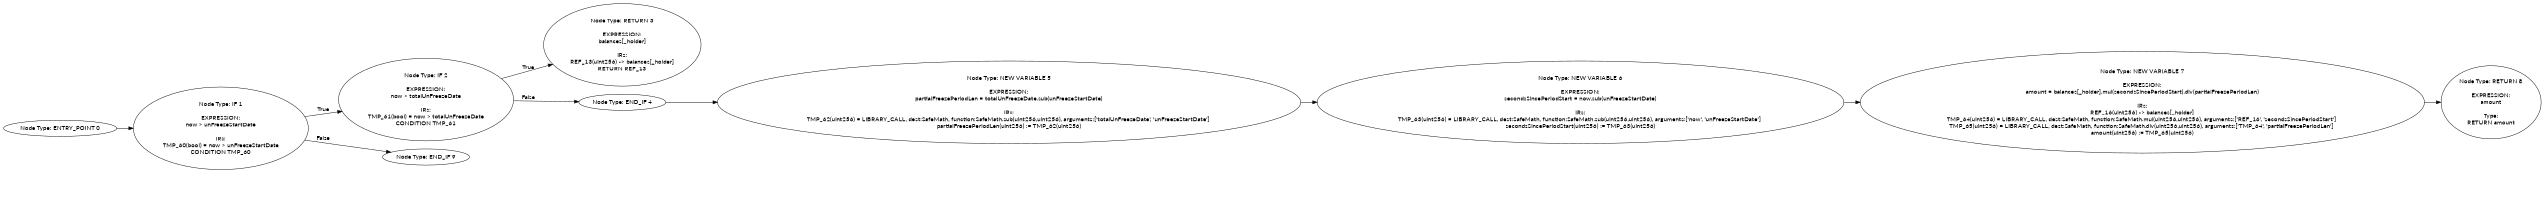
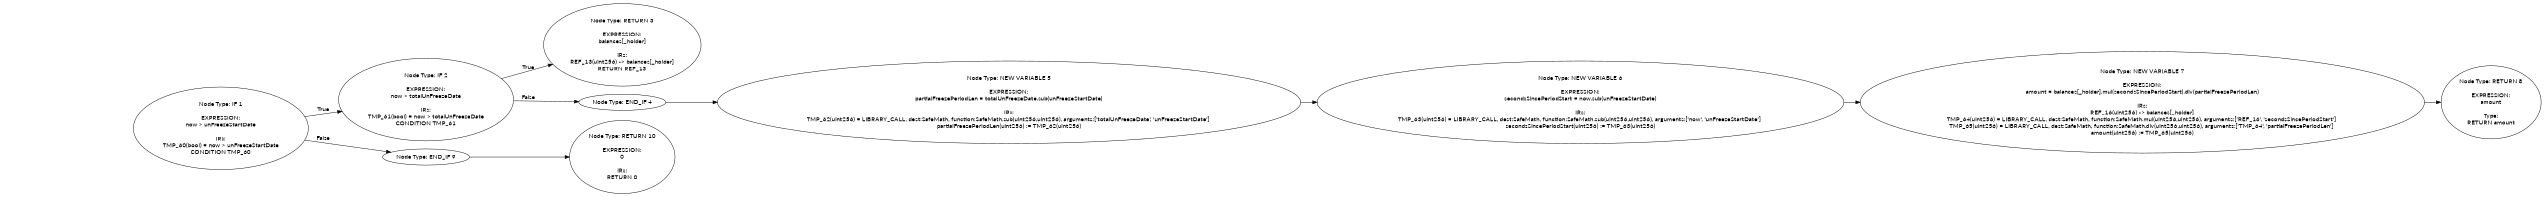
node "Node Type: ENTRY_POINT 0": removed
node "Node Type: RETURN 10 EXPRESSION: 0 IRs: RETURN 0": added
